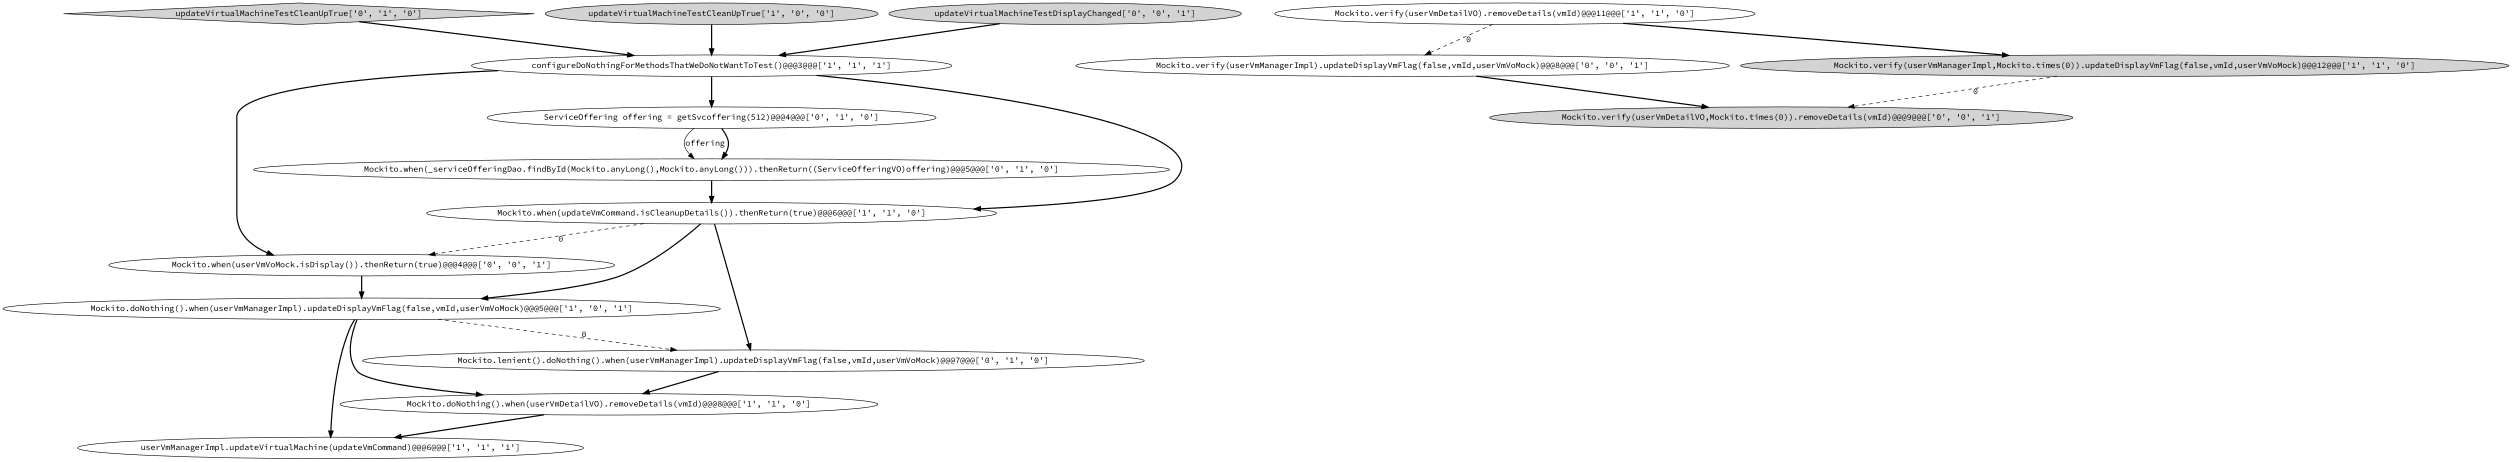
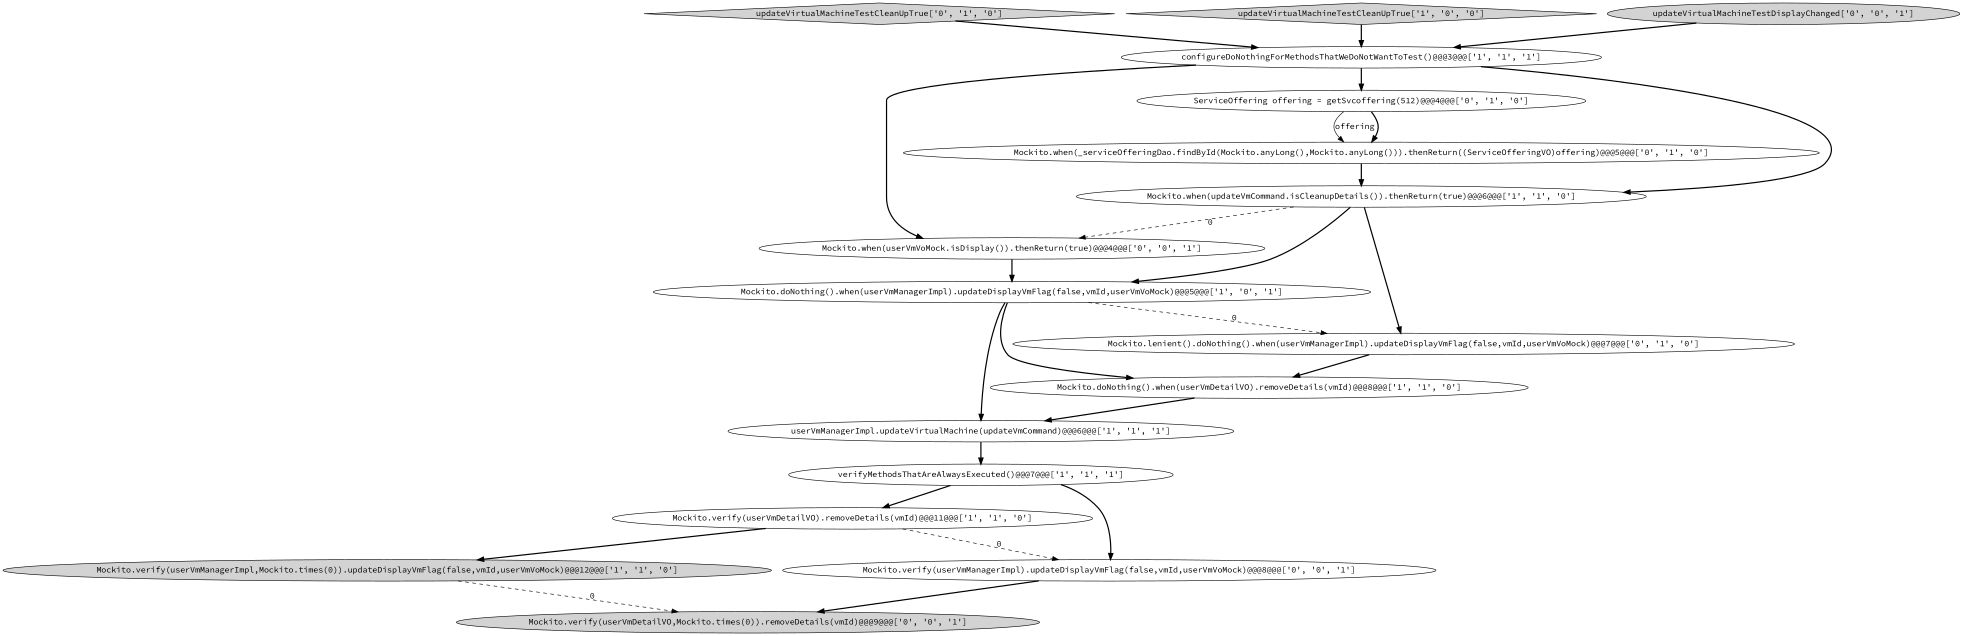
node "updateVirtualMachineTestCleanUpTrue['1', '0', '0']": shape ellipse -> diamond
node "verifyMethodsThatAreAlwaysExecuted()@@@7@@@['1', '1', '1']": added
